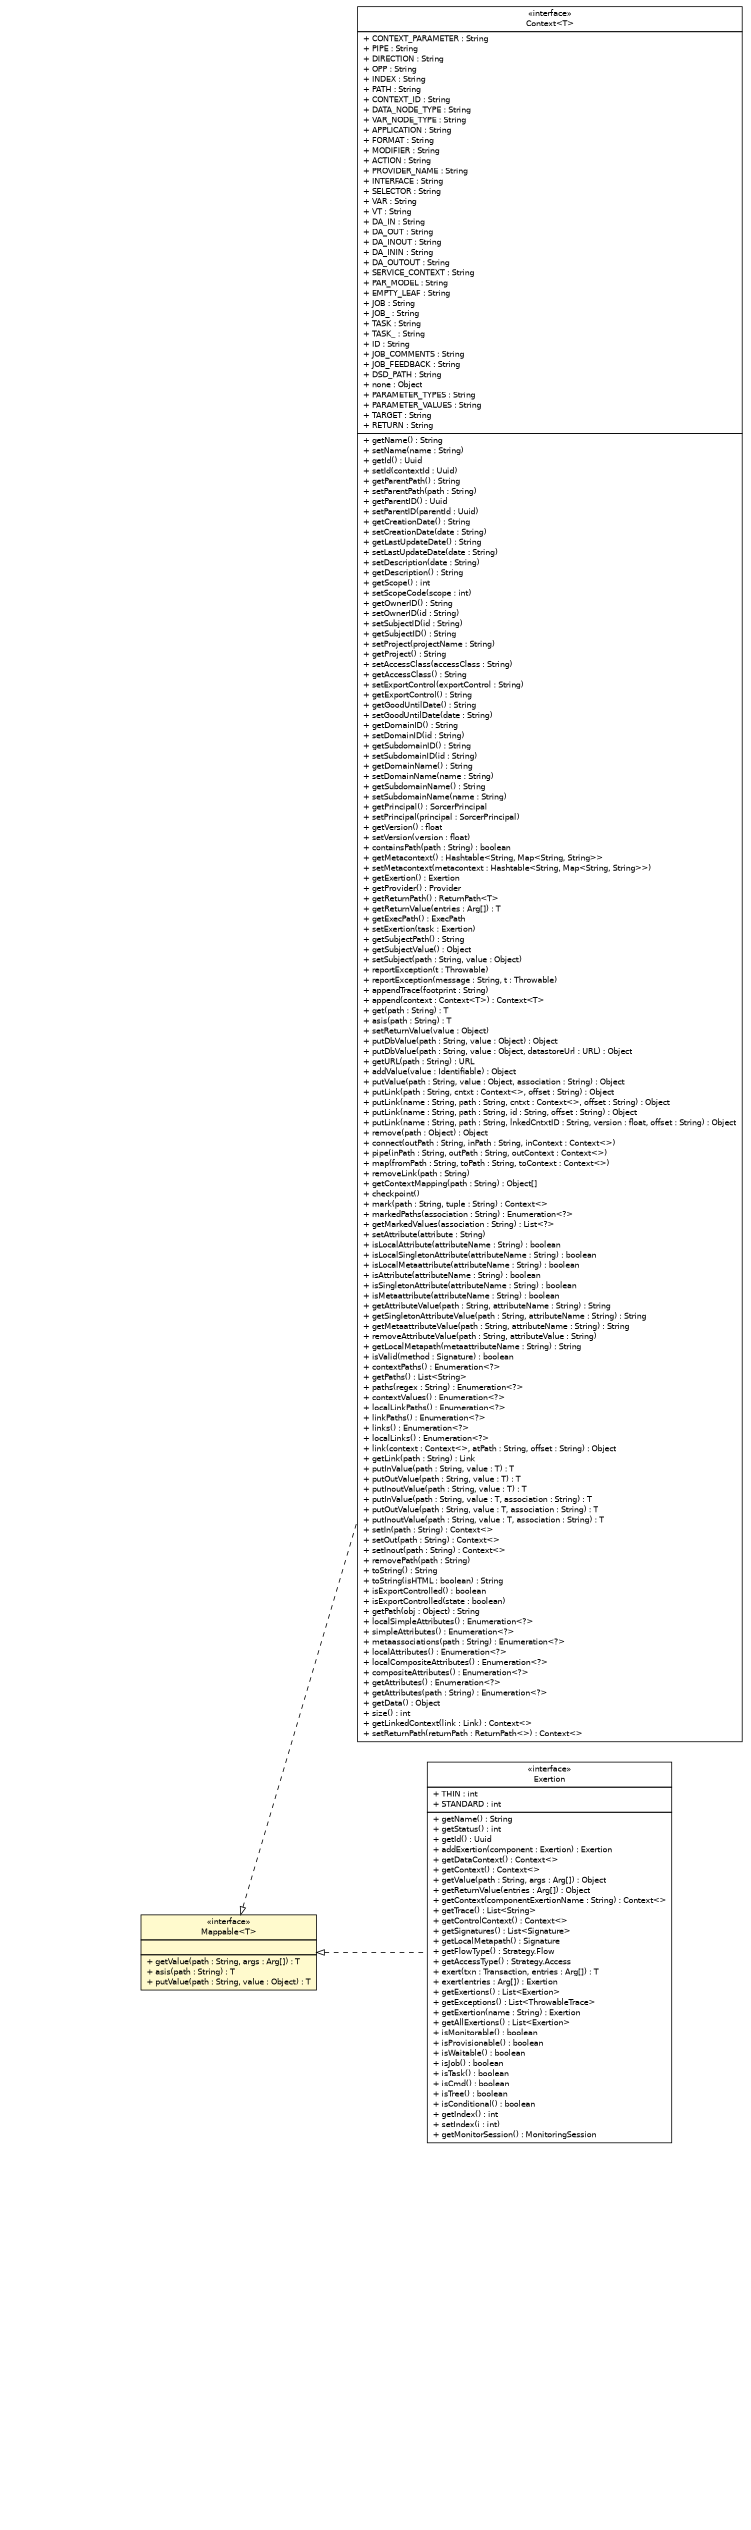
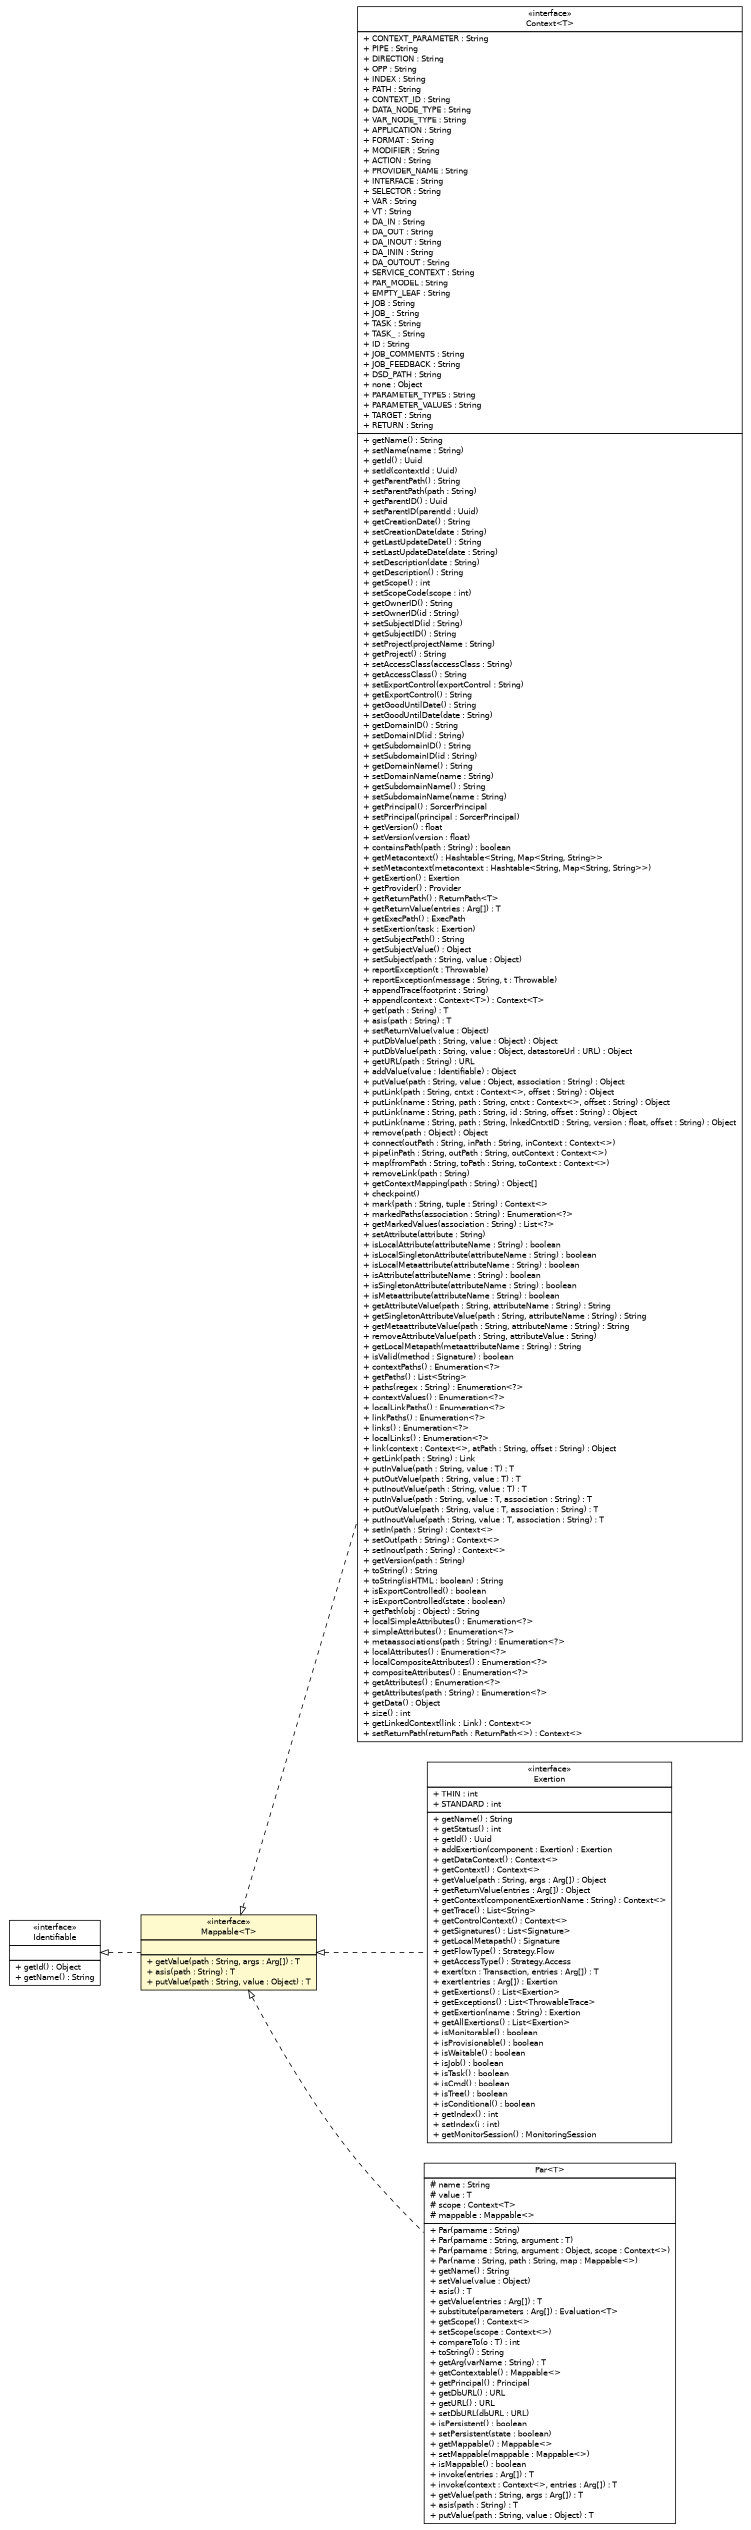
node "Context<T>": text "+ removePath(path : String)" -> "+ getVersion(path : String)"
node "Identifiable": added
node "Par<T>": added
